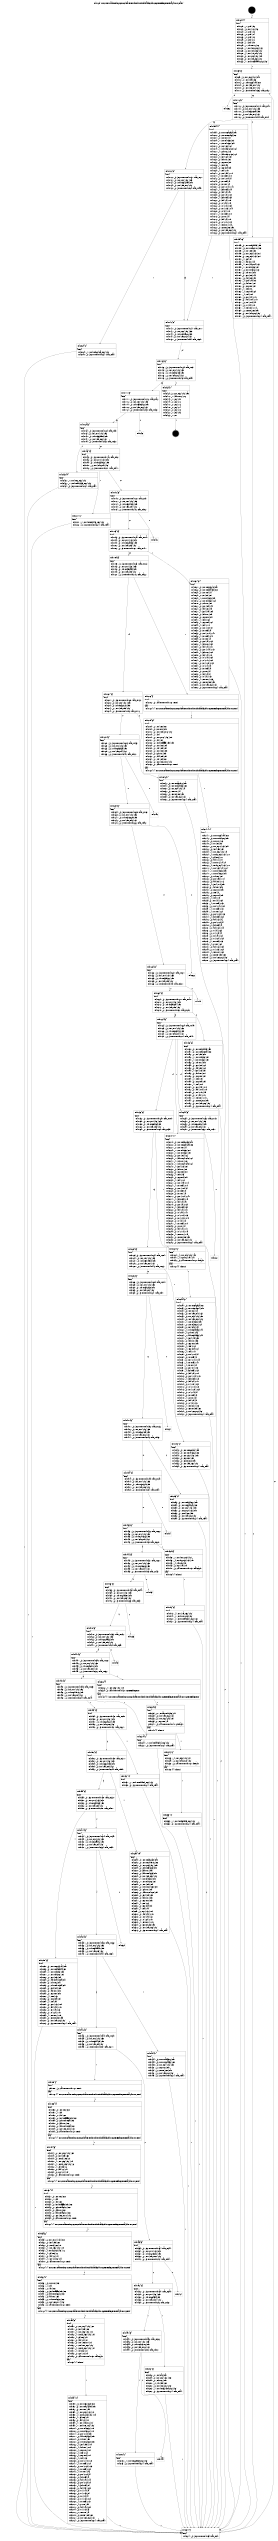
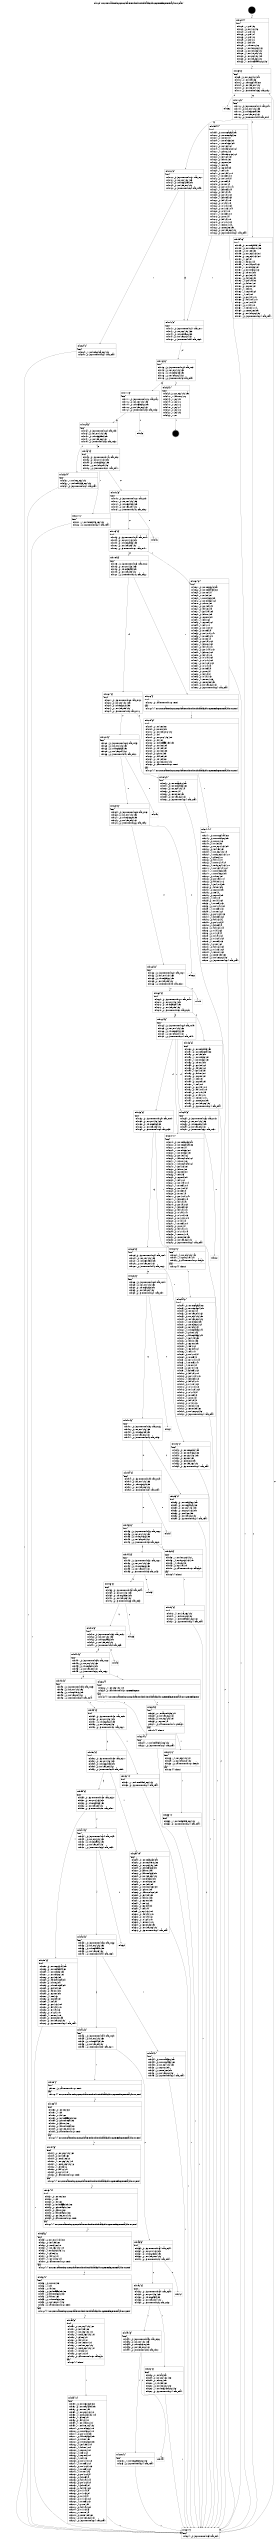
edge "0x40178a [25]" -> "0x4017a3 [25]": reversed
